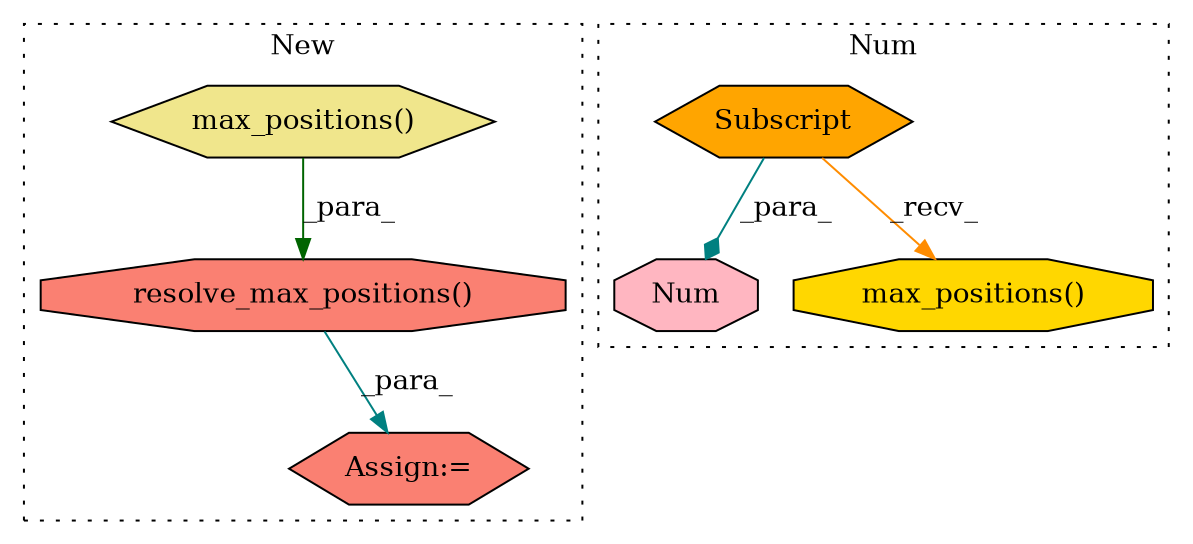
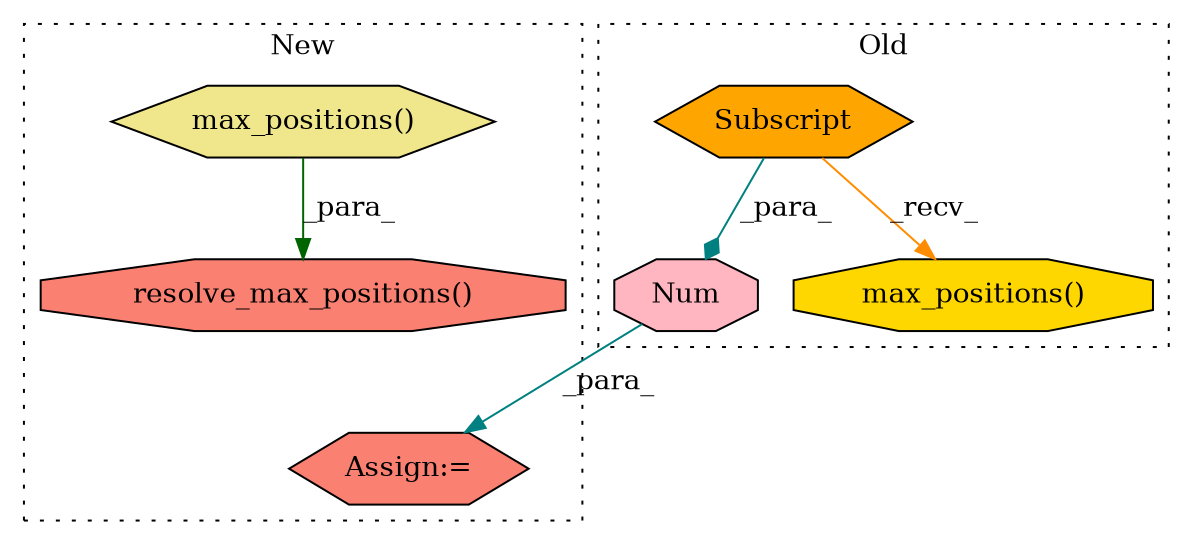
cluster "Num": label "Num" -> "Old"
edge "resolve_max_positions()" -> "Assign:=": now "Num" -> "Assign:="
